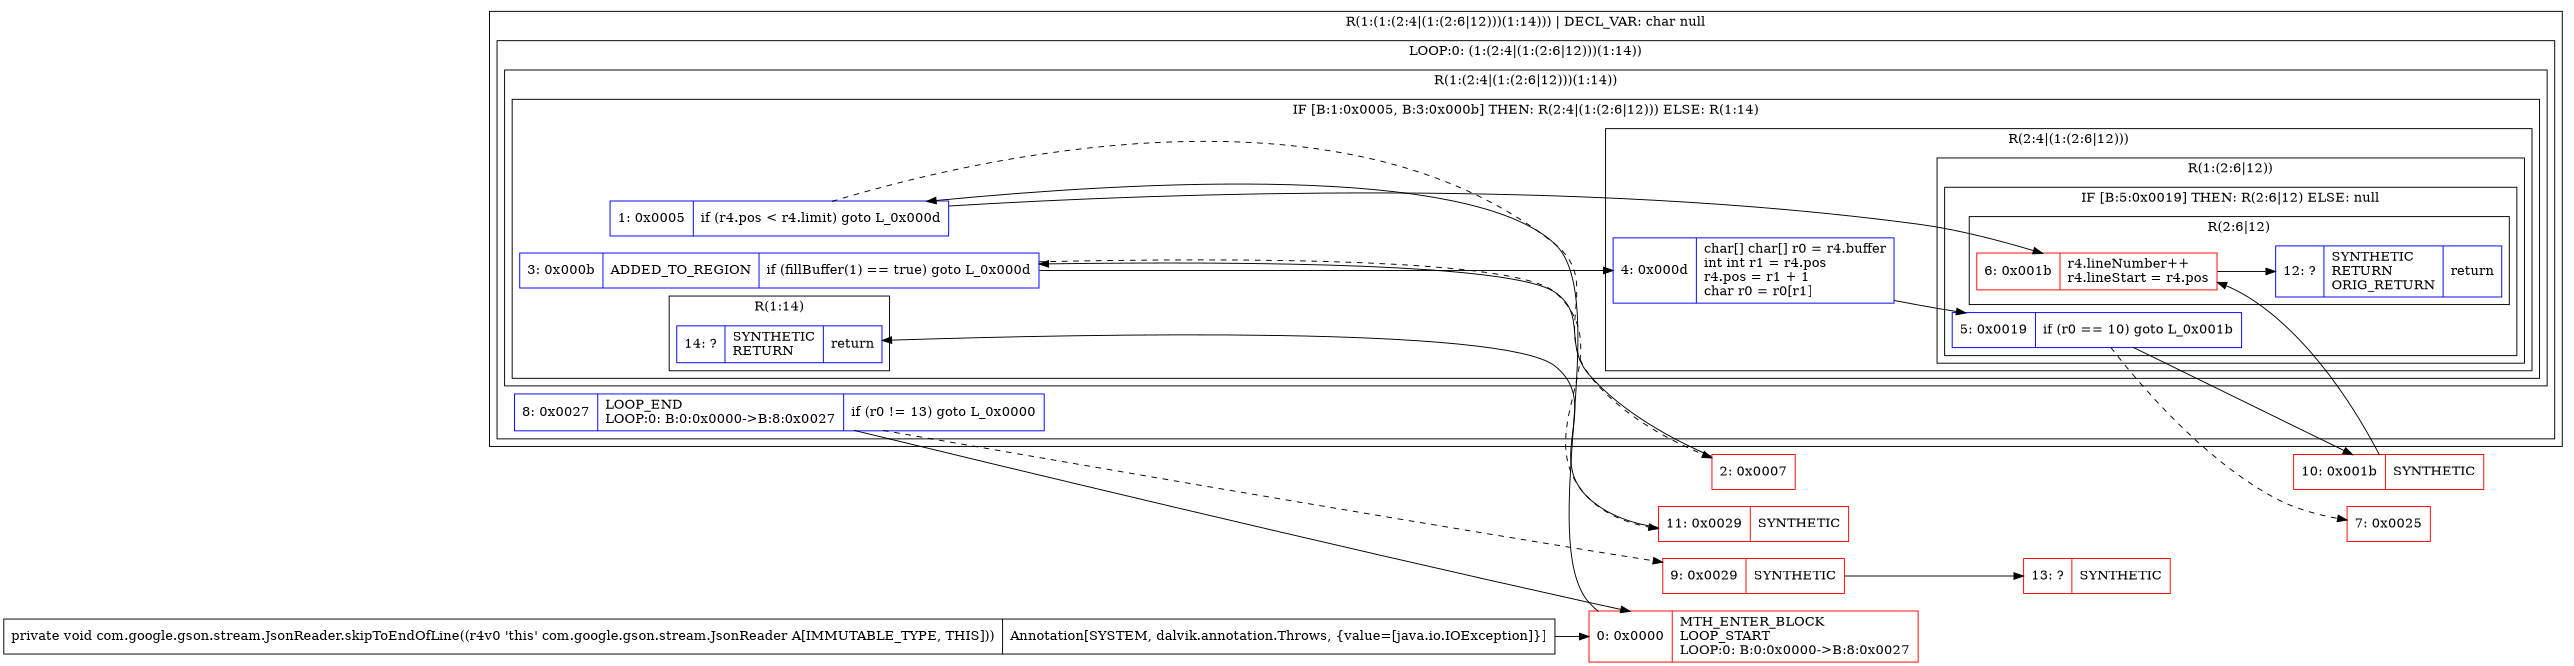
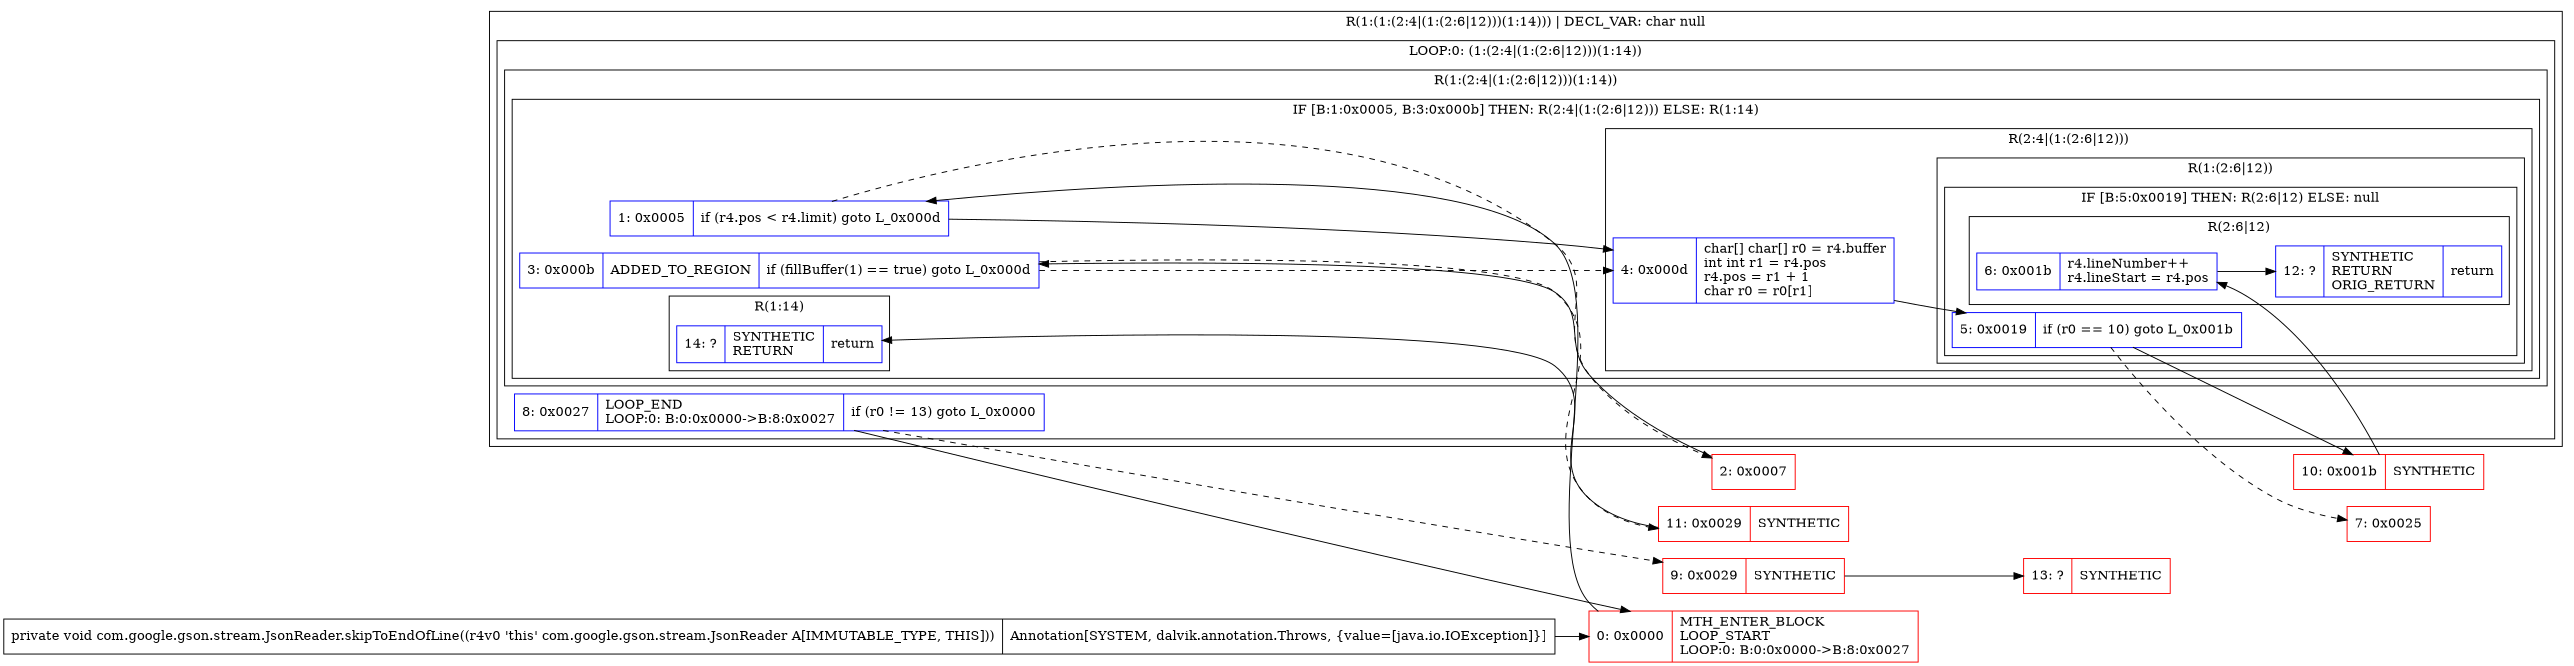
edge "1: 0x0005" -> "6: 0x001b": now "1: 0x0005" -> "4: 0x000d"
edge "3: 0x000b" -> "4: 0x000d": style solid -> dashed
node "6: 0x001b": color red -> blue
